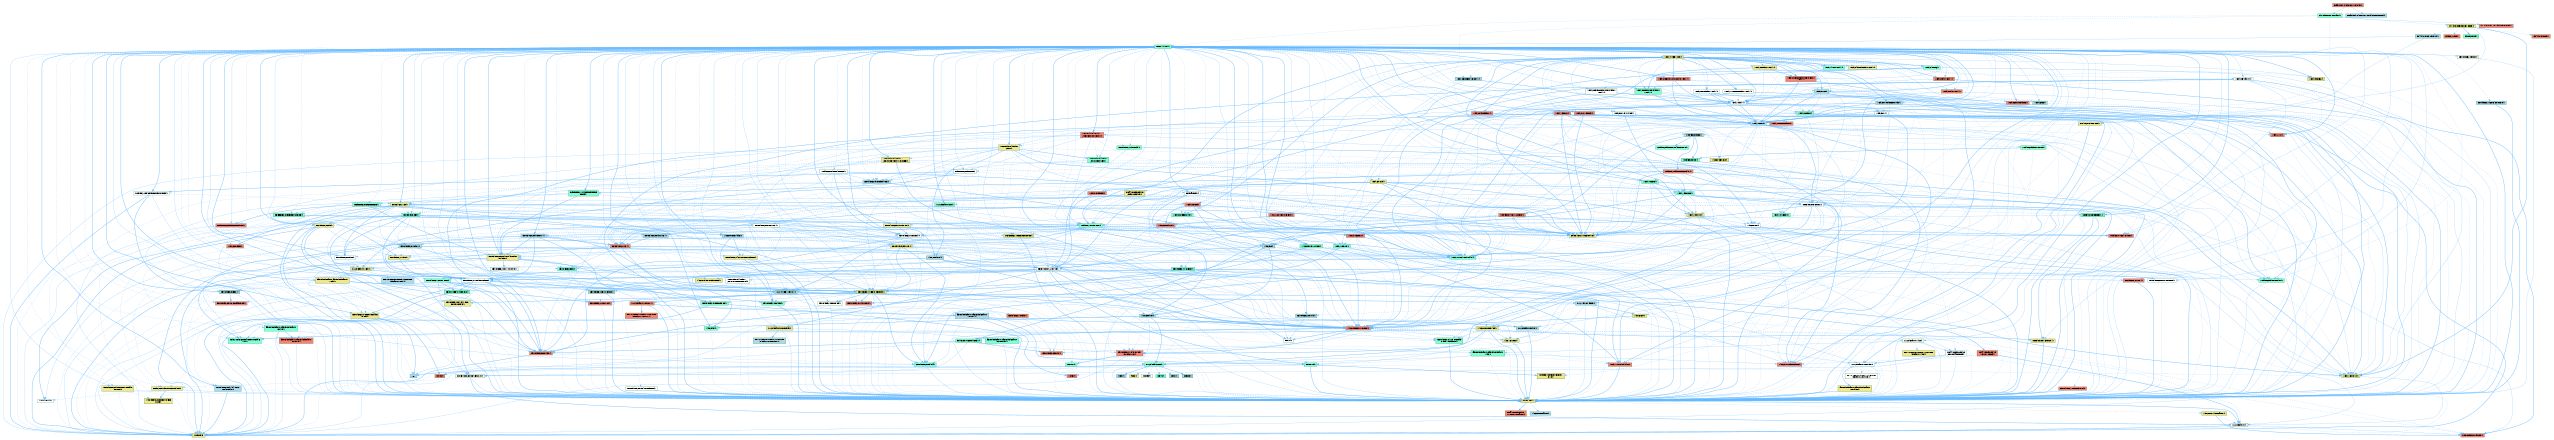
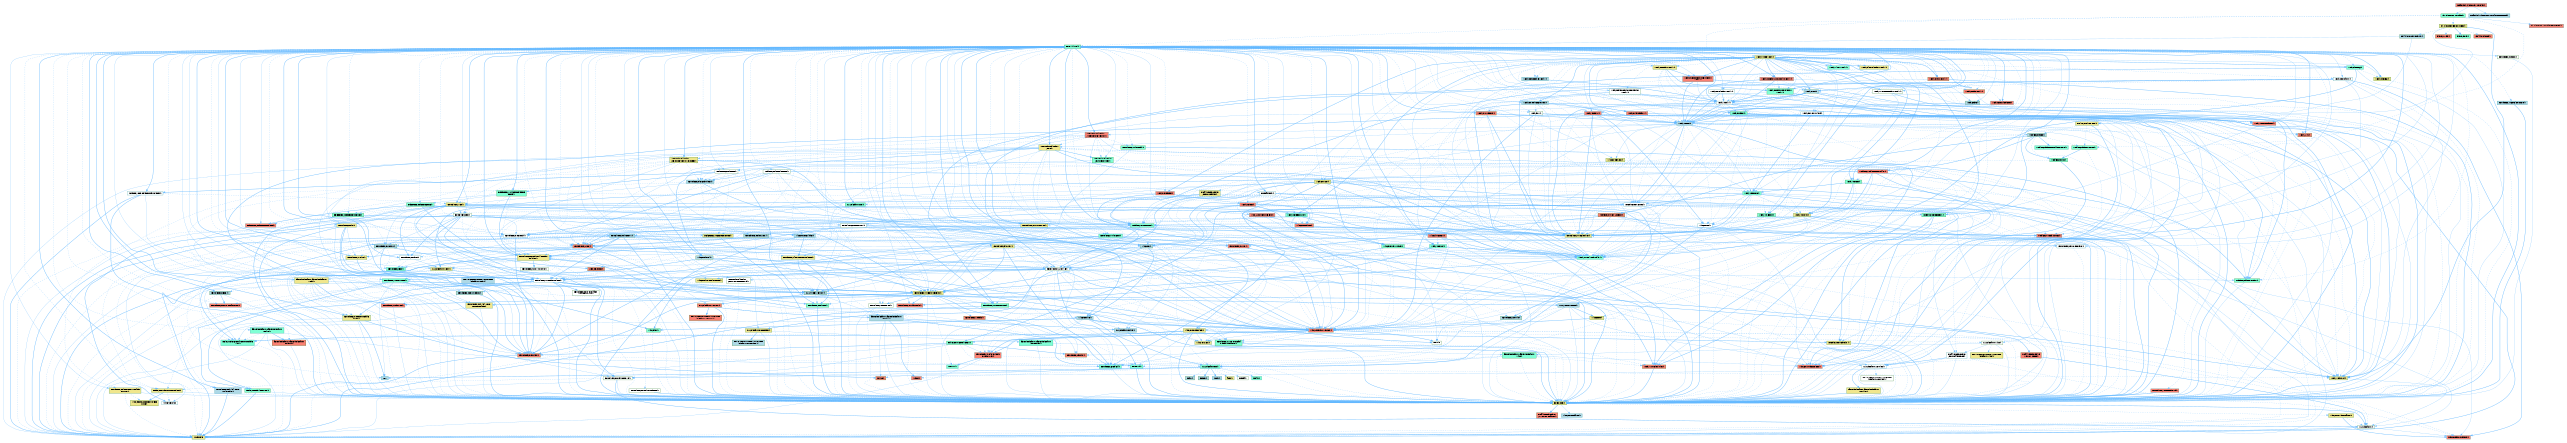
node "Containers/Set.h": fillcolor aquamarine -> white
edge "Containers/StringConv.h" -> "Templates/IsArray.h": added
node "Templates/CopyQualifiers AndRefsFromTo.h": added
node "UObject/UObjectHierarchy Fwd.h": removed
